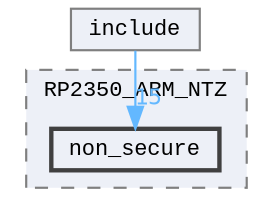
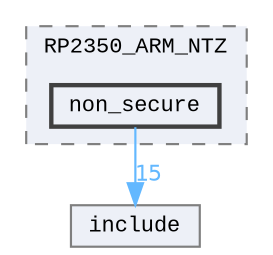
edge "include" -> "non_secure": reversed
